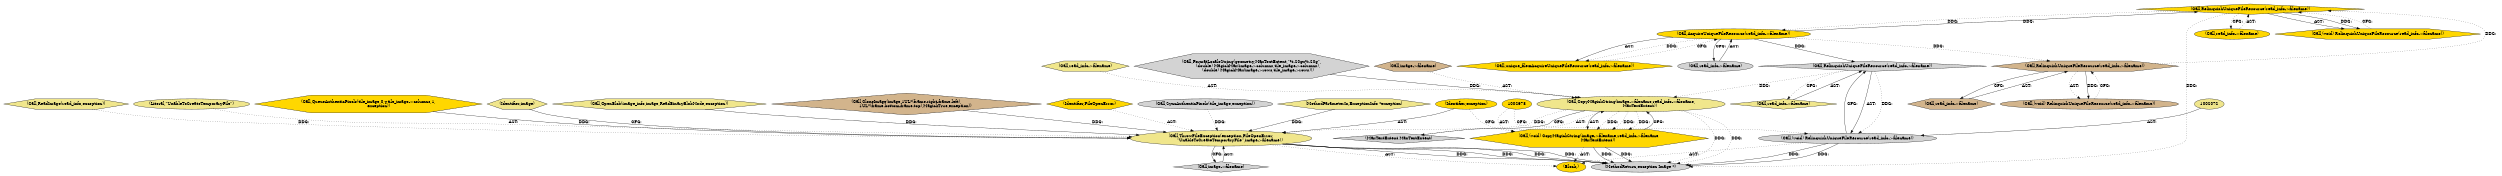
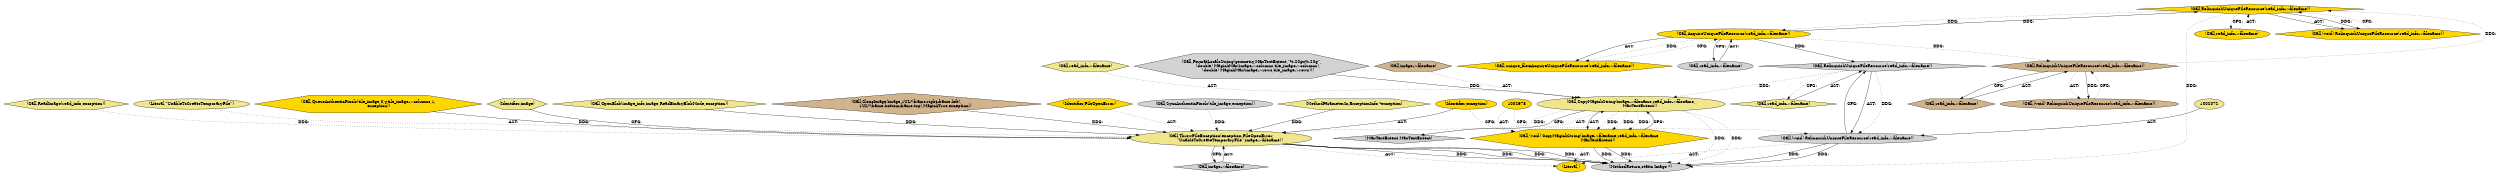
node "(Block,)": label "(Block,)" -> "(Literal,)"
node "(MethodReturn,exception Image *)": label "(MethodReturn,exception Image *)" -> "(MethodReturn,static Image *)"
